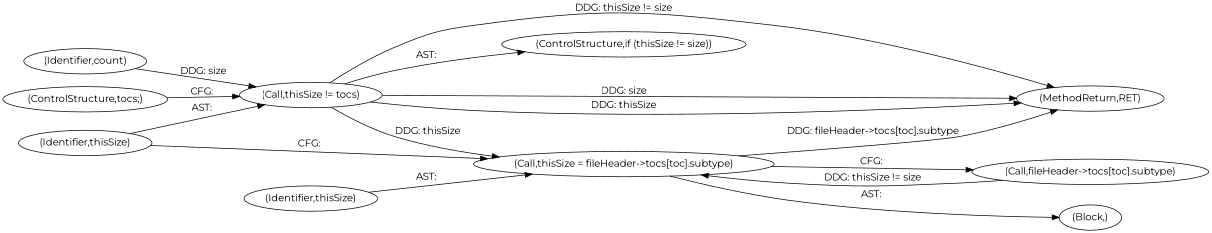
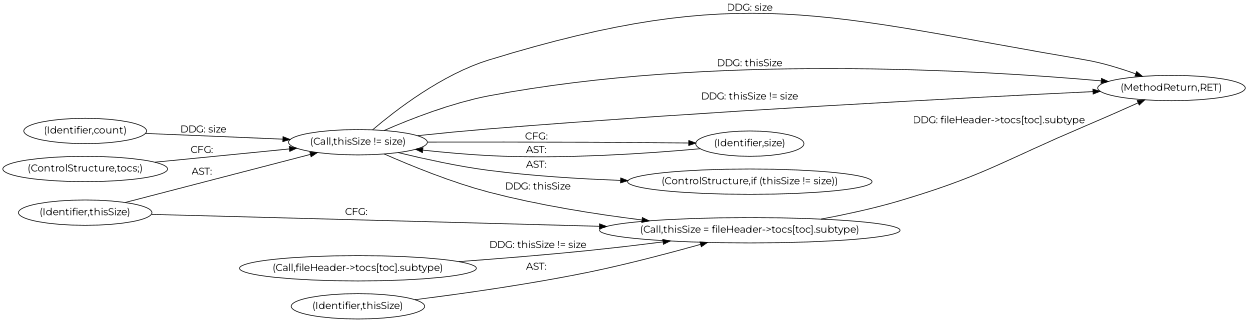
node "(Call,thisSize != tocs)": label "(Call,thisSize != tocs)" -> "(Call,thisSize != size)"
node "(Identifier,size)": added
edge "(Call,thisSize = fileHeader->tocs[toc].subtype)" -> "(Call,fileHeader->tocs[toc].subtype)": removed, label "CFG:"
node "(Block,)": removed
